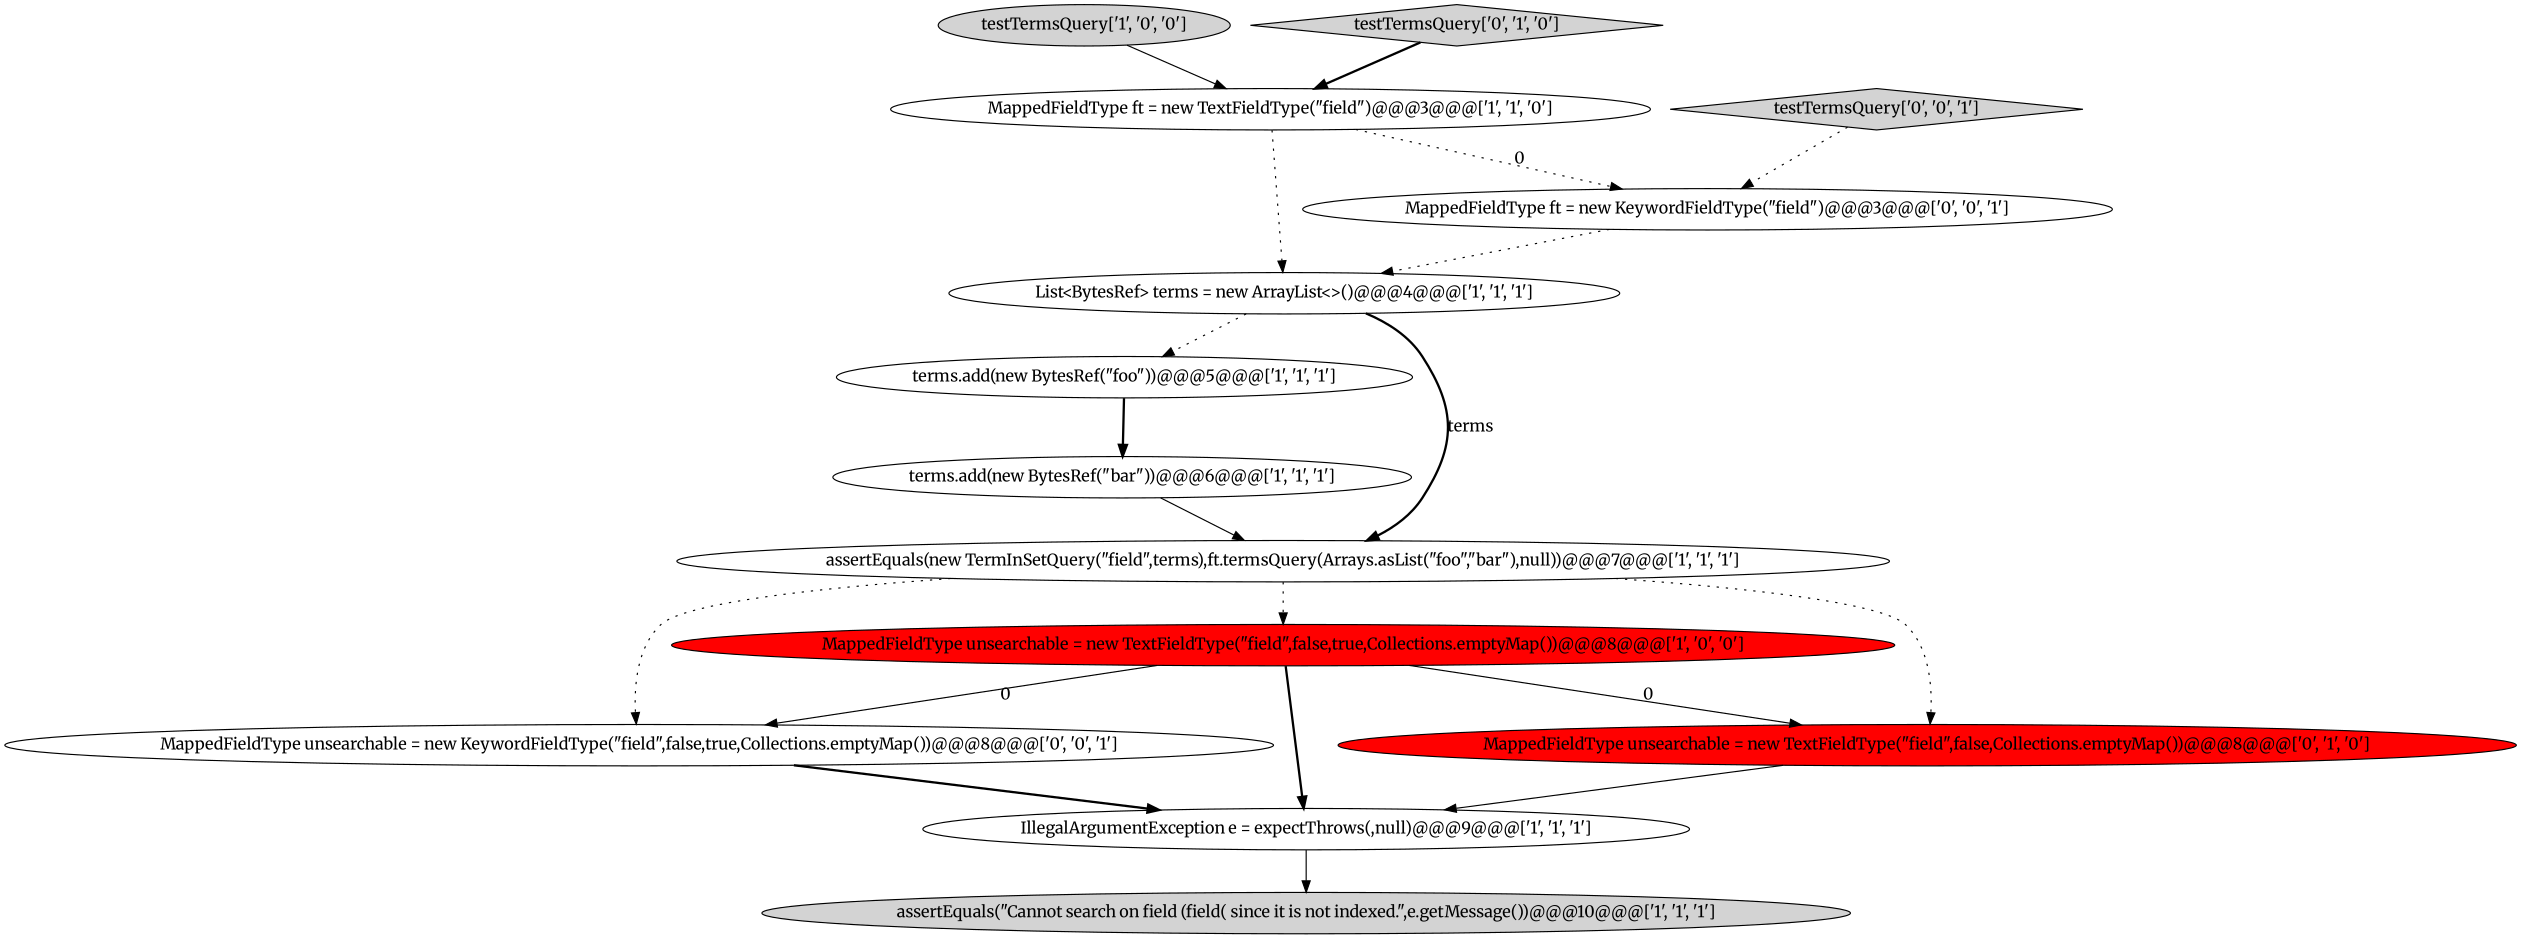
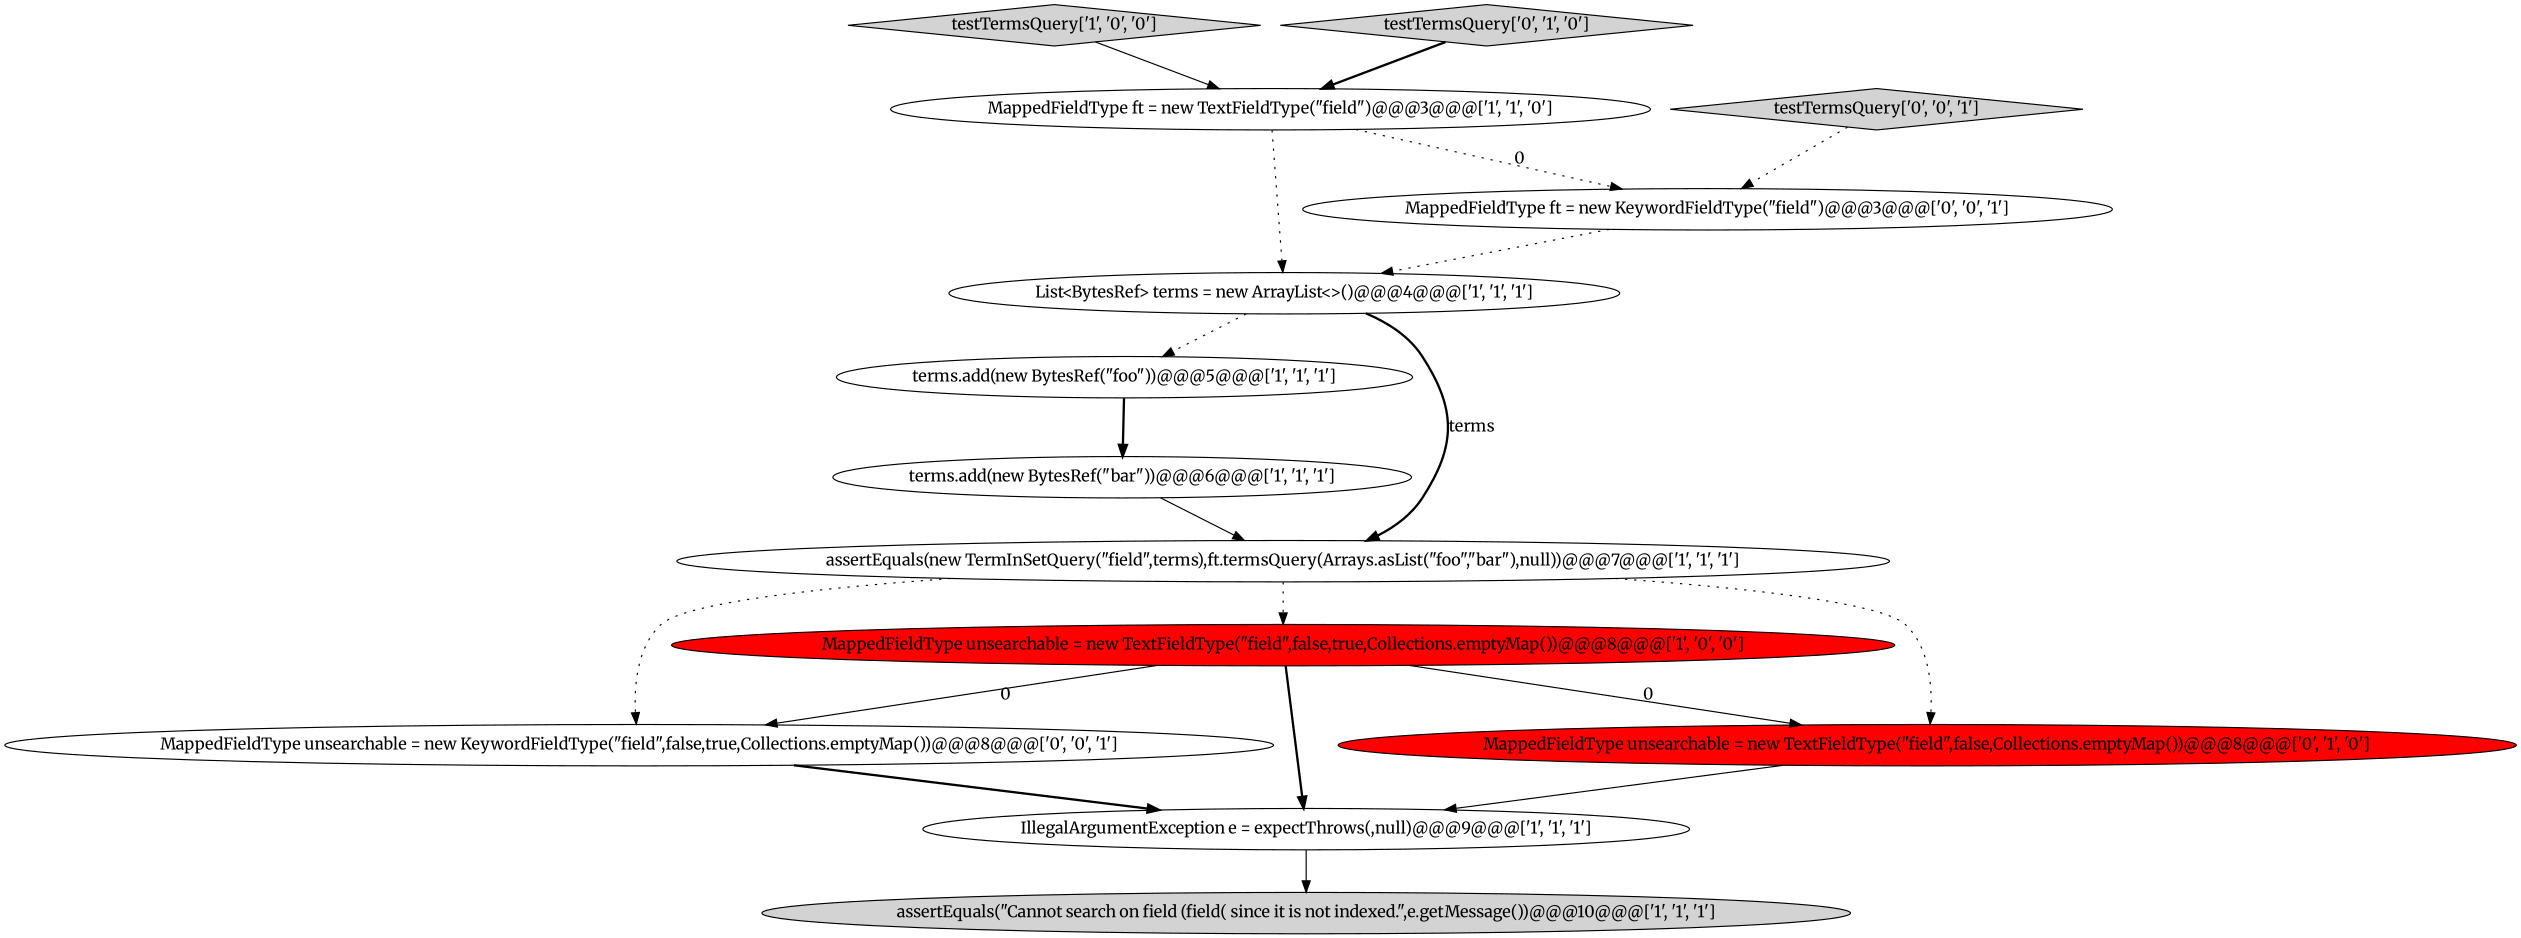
node "testTermsQuery['1', '0', '0']": shape ellipse -> diamond
